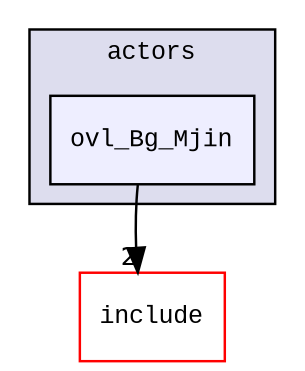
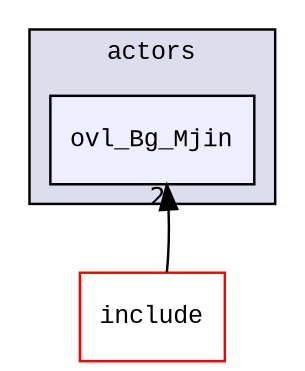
edge "ovl_Bg_Mjin" -> "include": reversed
